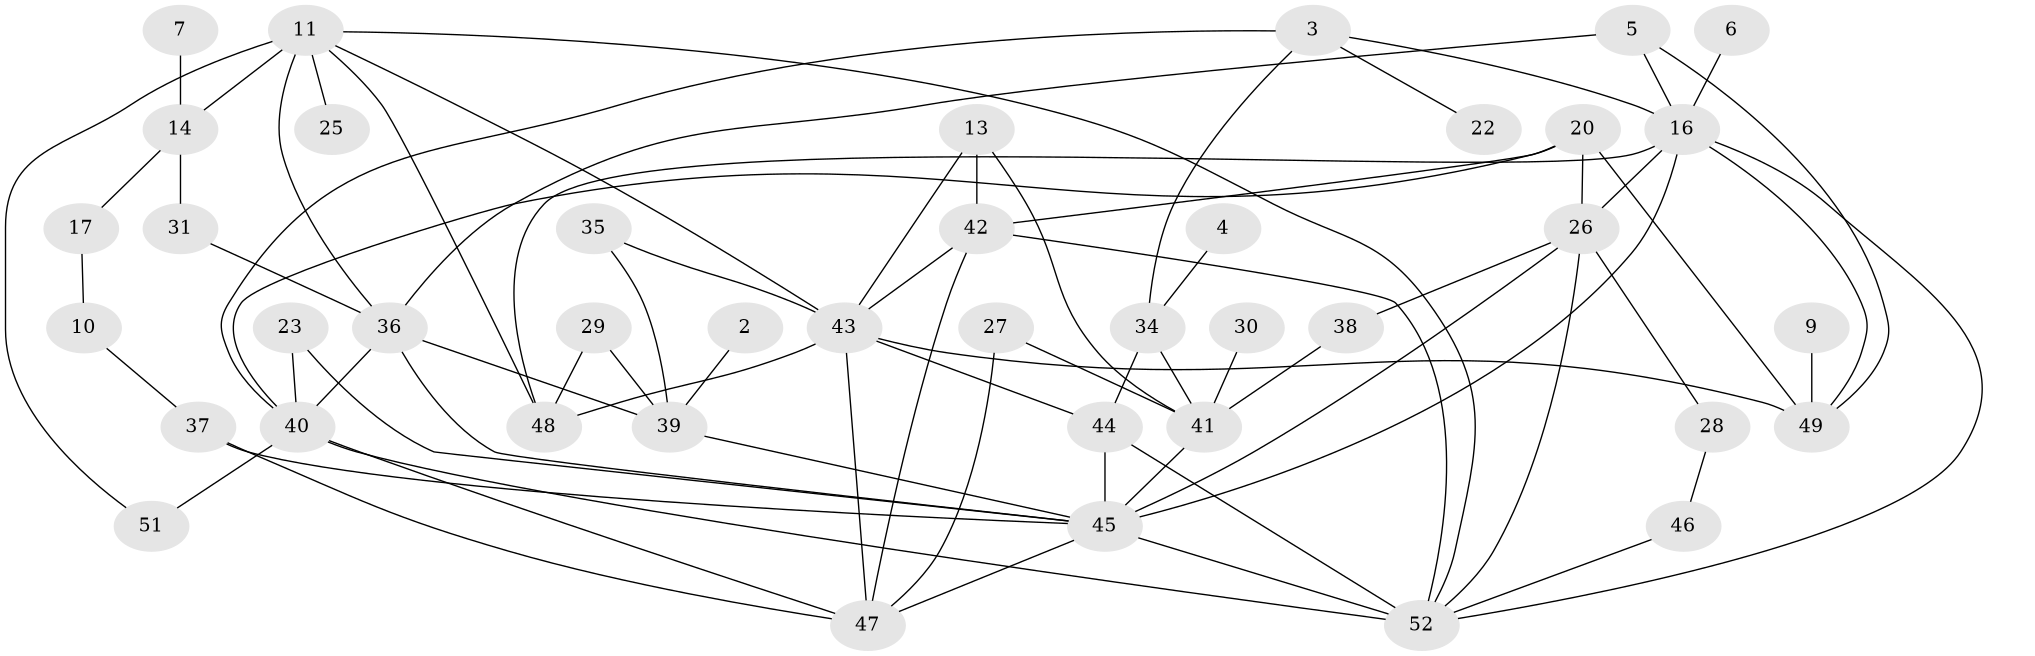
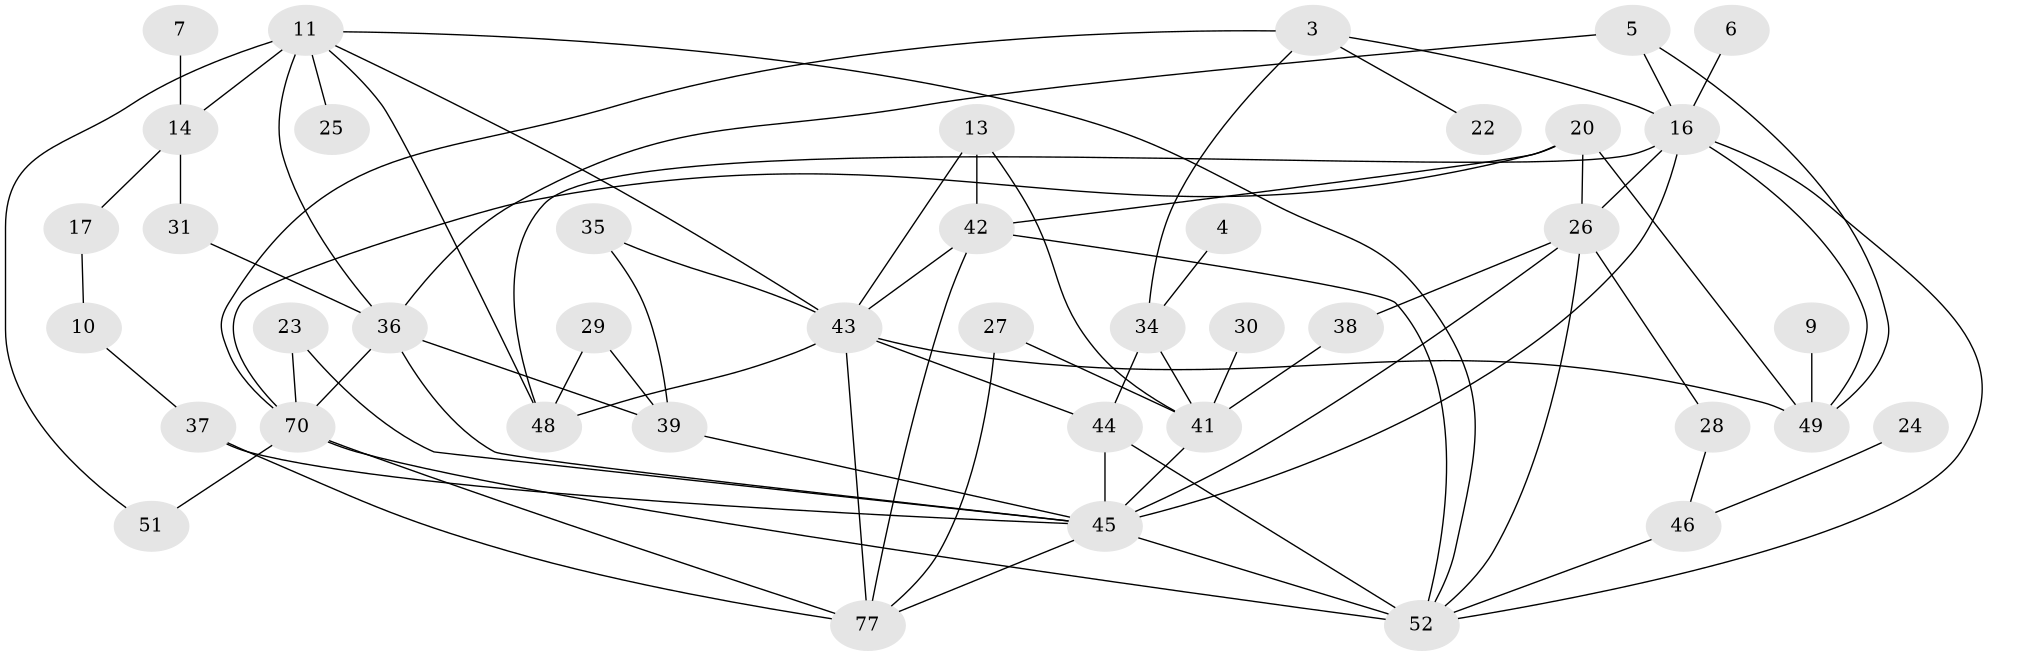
node "2": removed
node "40": label "40" -> "70"
node "24": added
node "47": label "47" -> "77"
